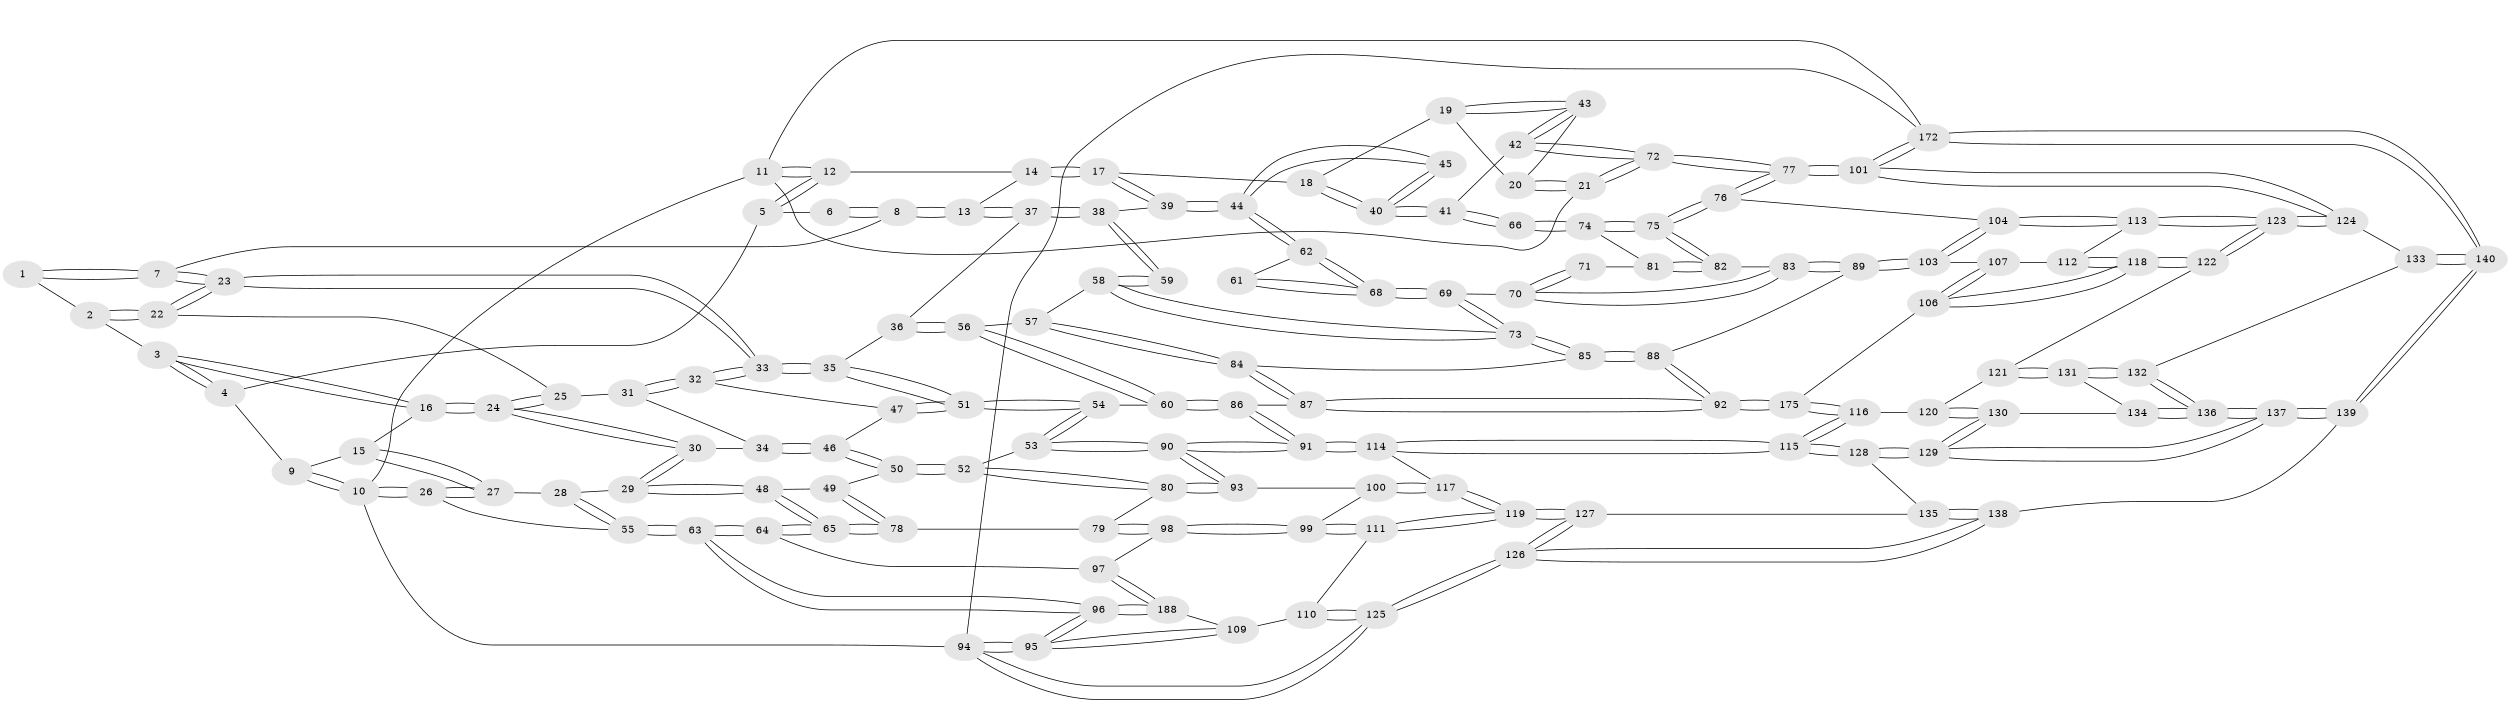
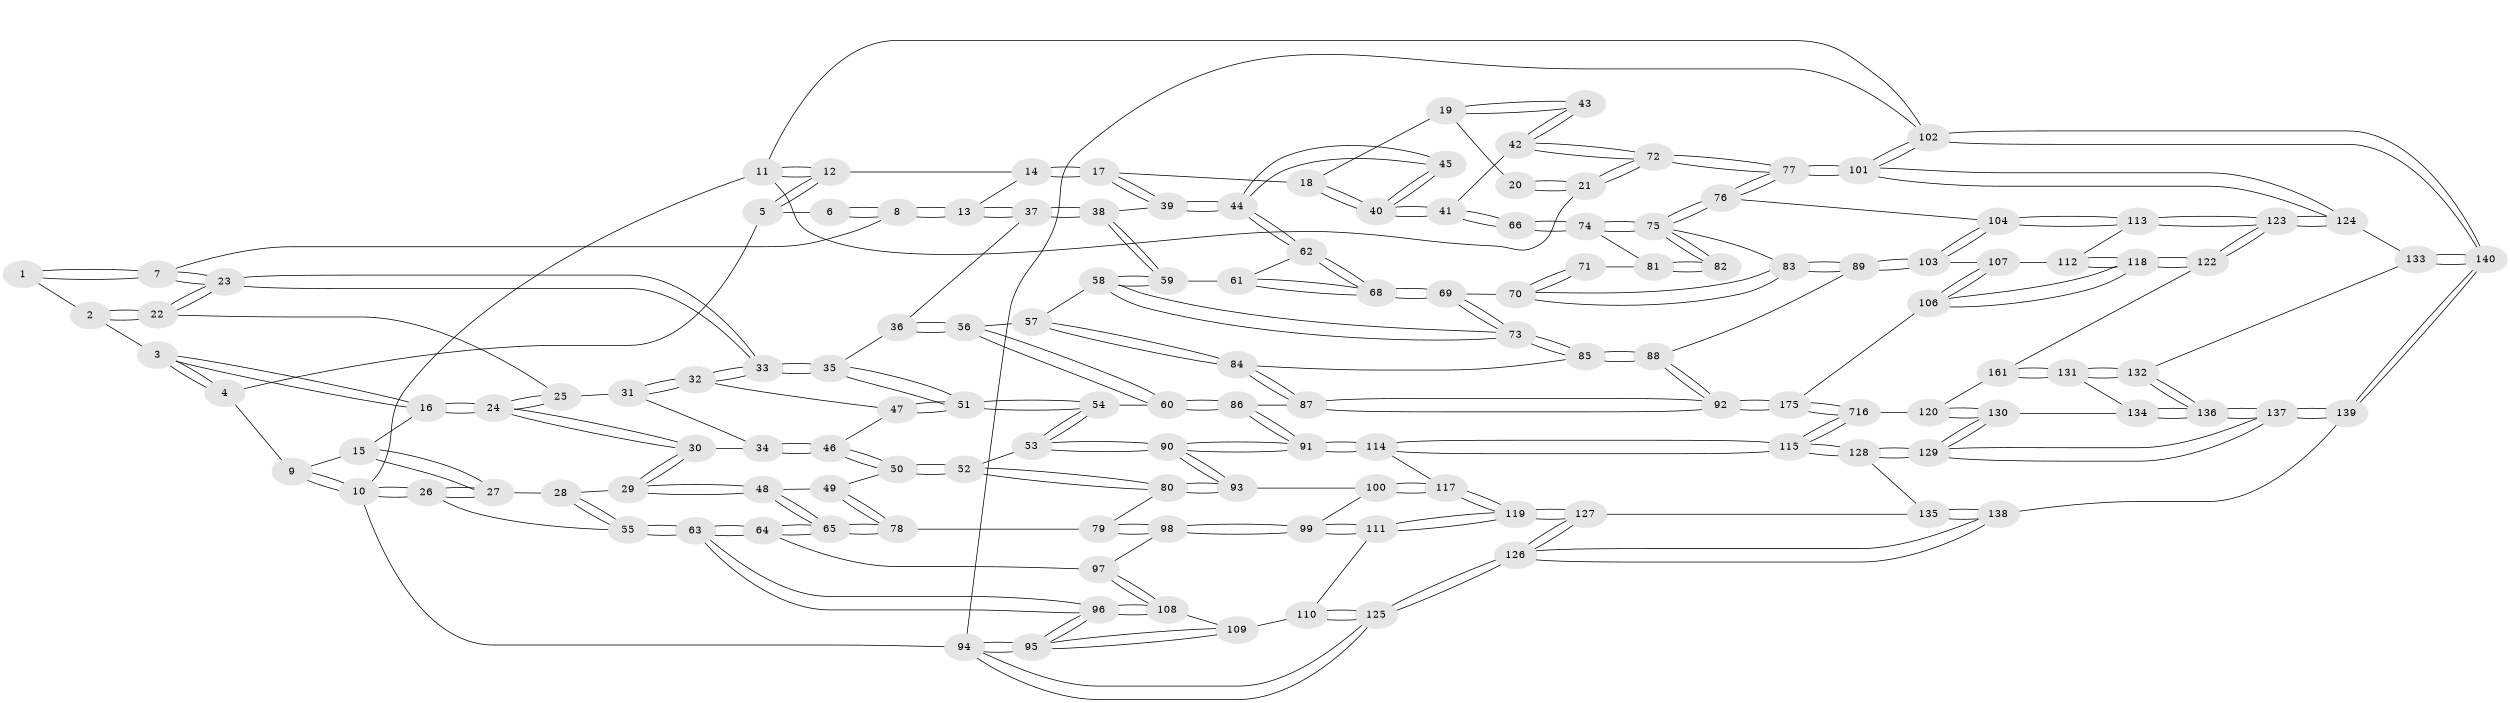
node "172": label "172" -> "102"
edge "43" -- "20": removed
edge "82" -- "83": now "75" -- "83"
edge "59" -- "61": added
node "121": label "121" -> "161"
node "116": label "116" -> "716"
node "188": label "188" -> "108"
